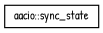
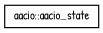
node "aacio::sync_state": label "aacio::sync_state" -> "aacio::aacio_state"
